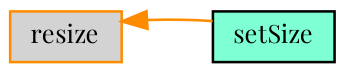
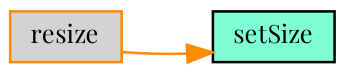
edge "setSize" -> "resize": reversed
